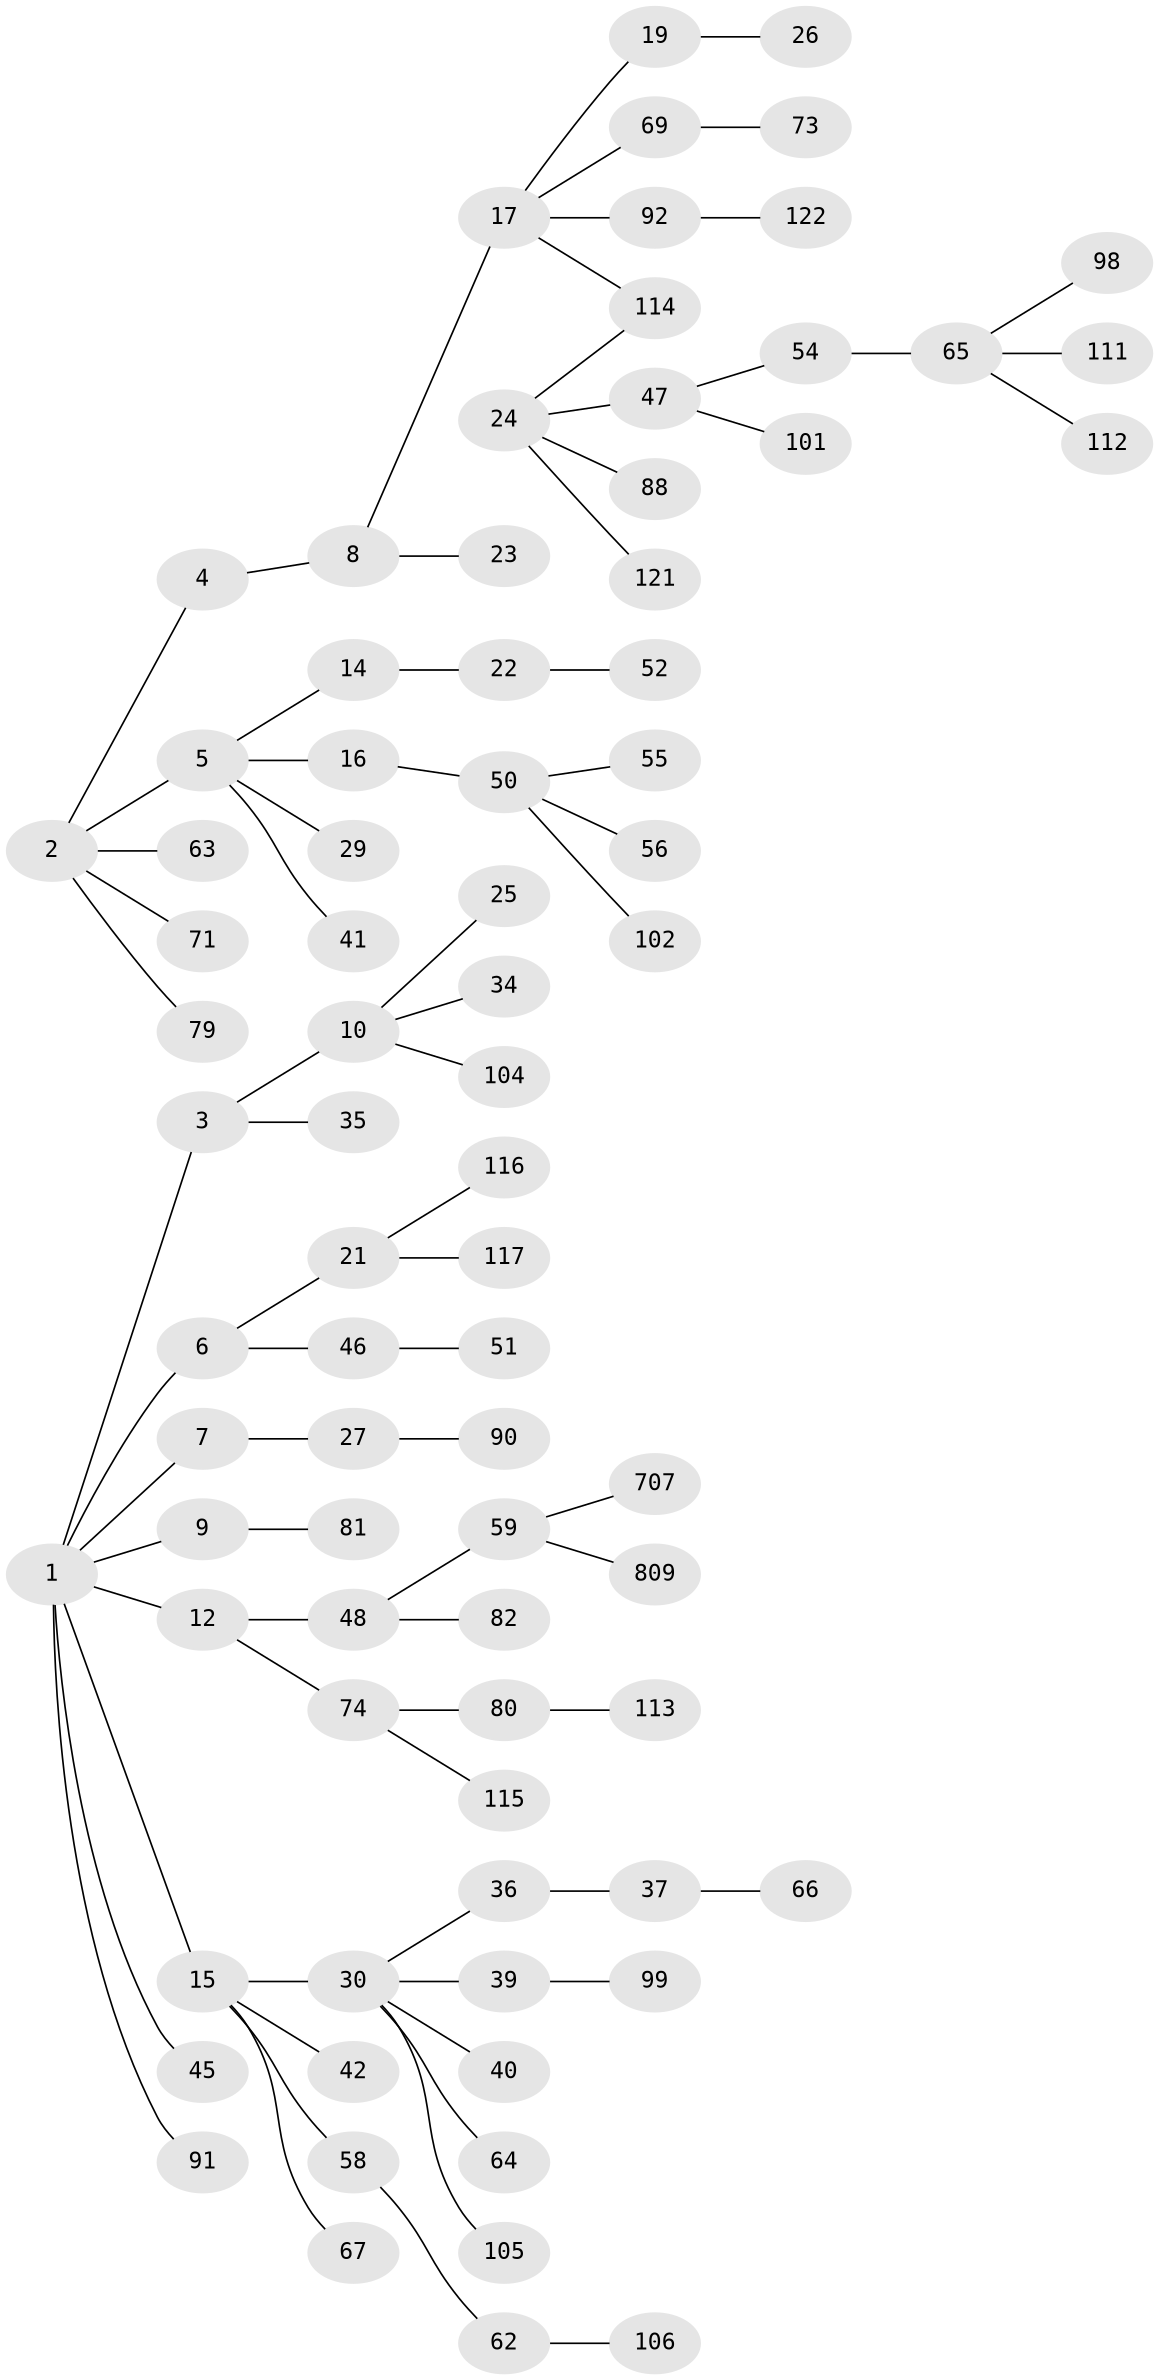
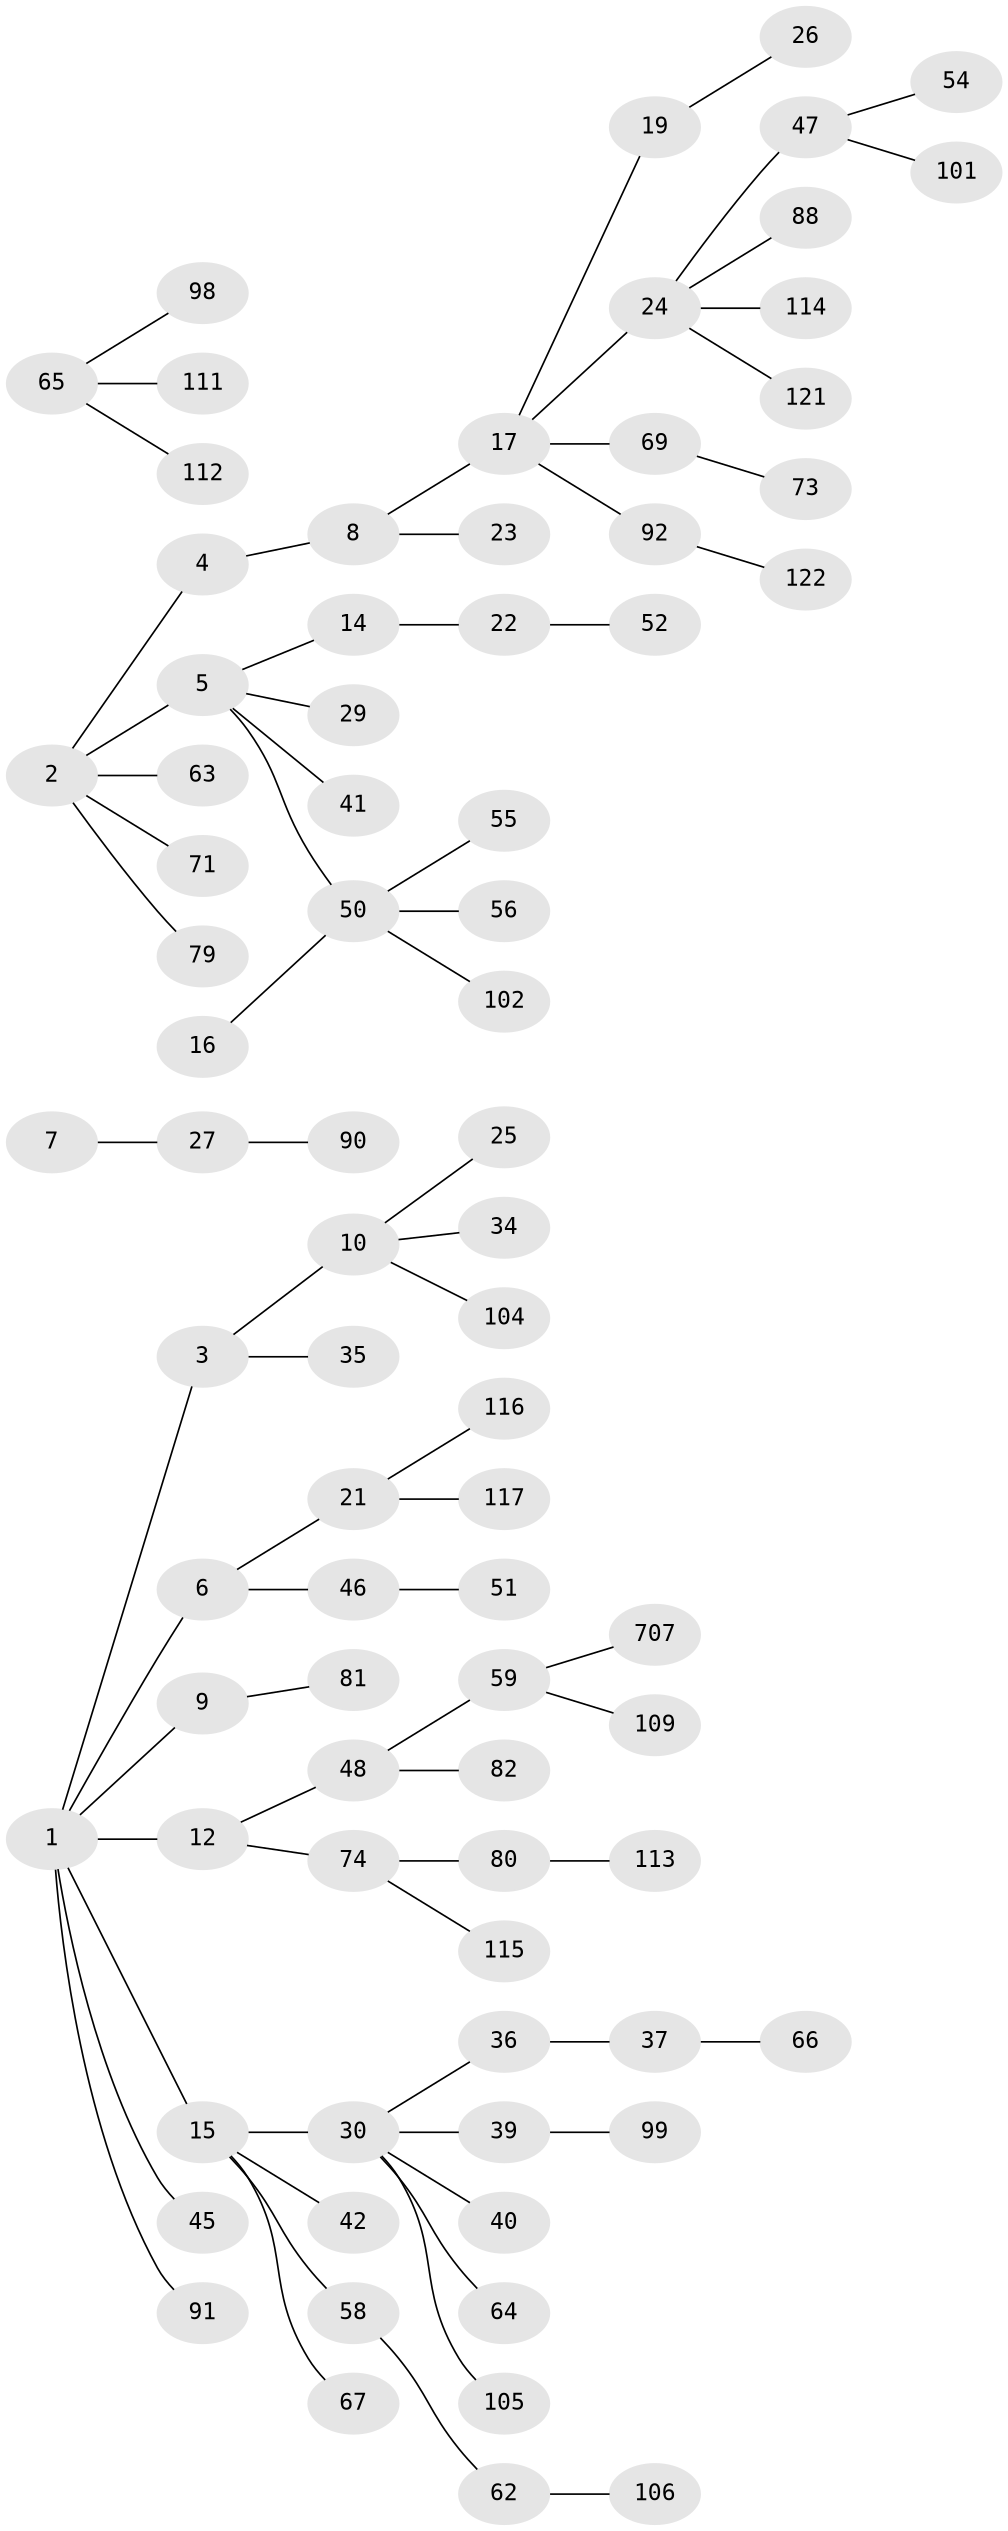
edge "17" -- "114": now "17" -- "24"
edge "54" -- "65": removed
edge "5" -- "16": now "5" -- "50"
edge "7" -- "1": removed
node "809": label "809" -> "109"
